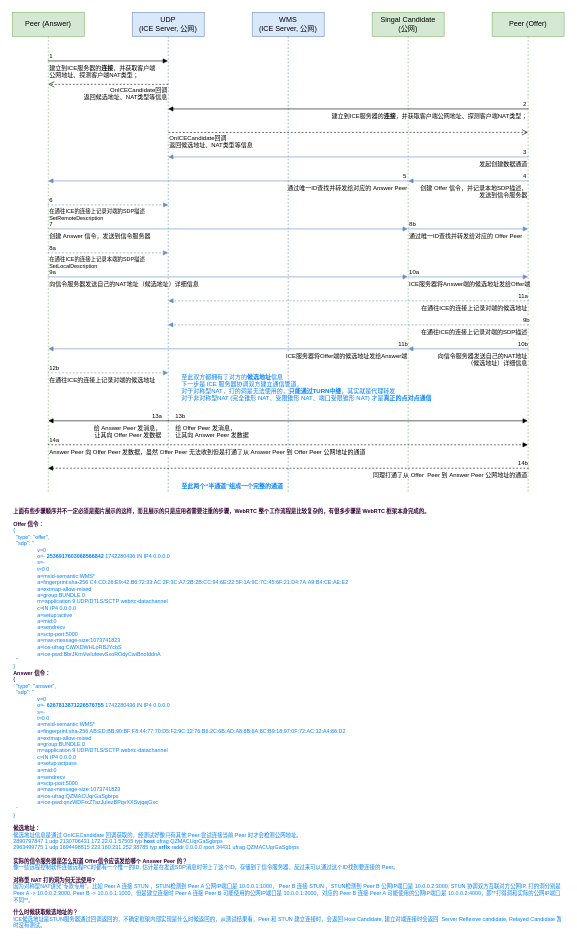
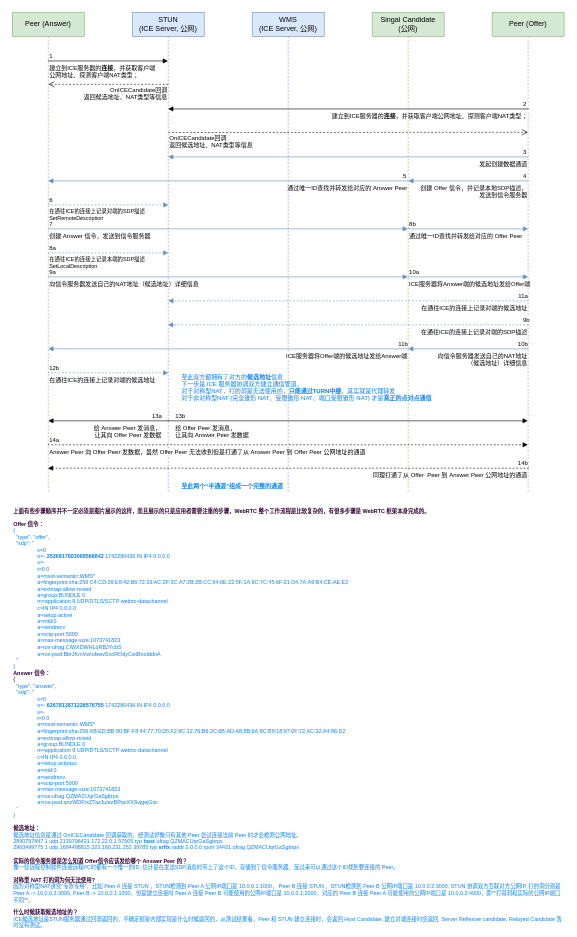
node "UDP (ICE Server, 公网)": label "UDP (ICE Server, 公网)" -> "STUN (ICE Server, 公网)"
